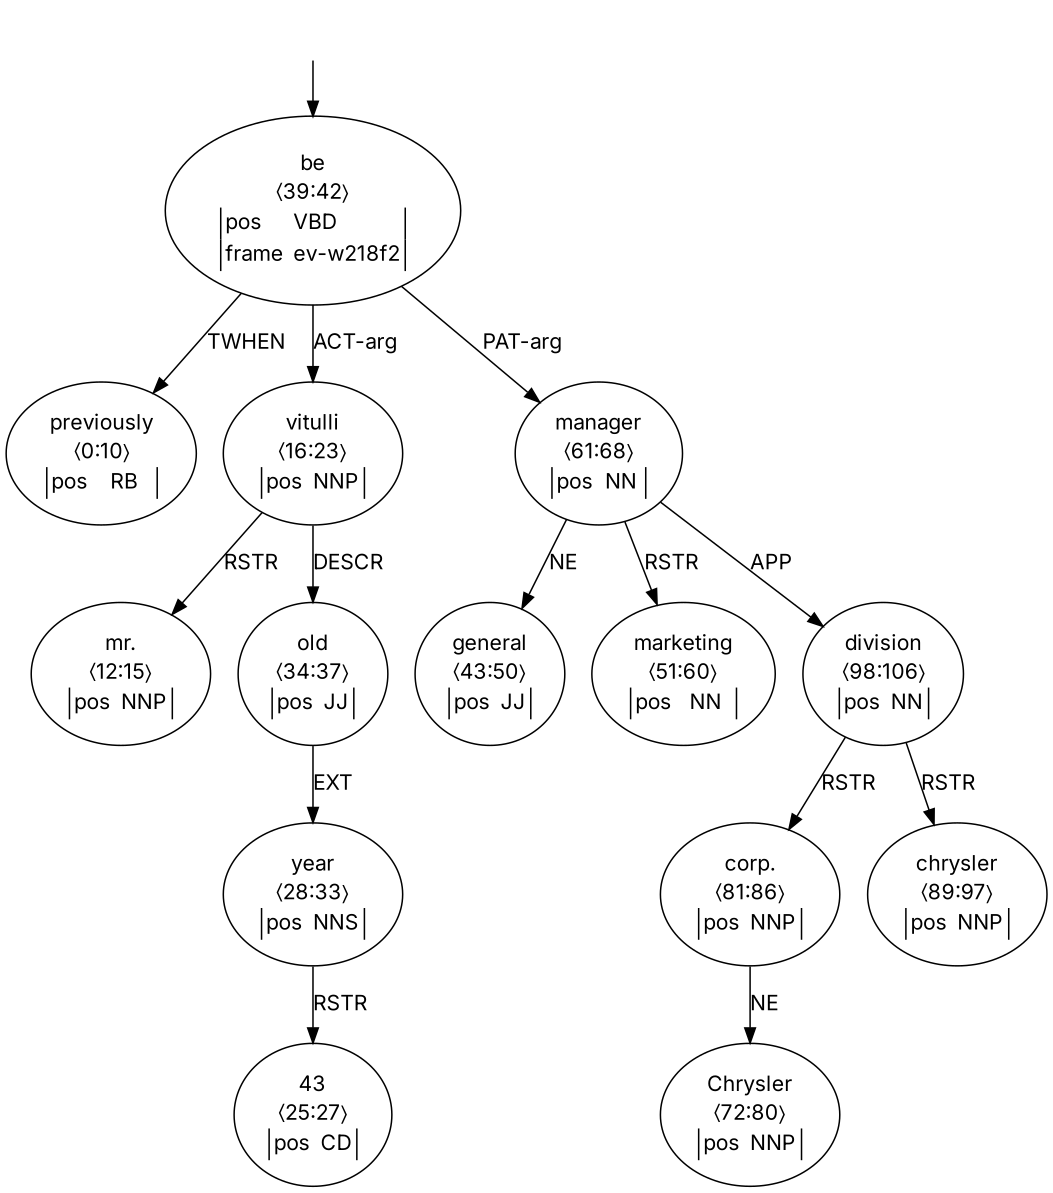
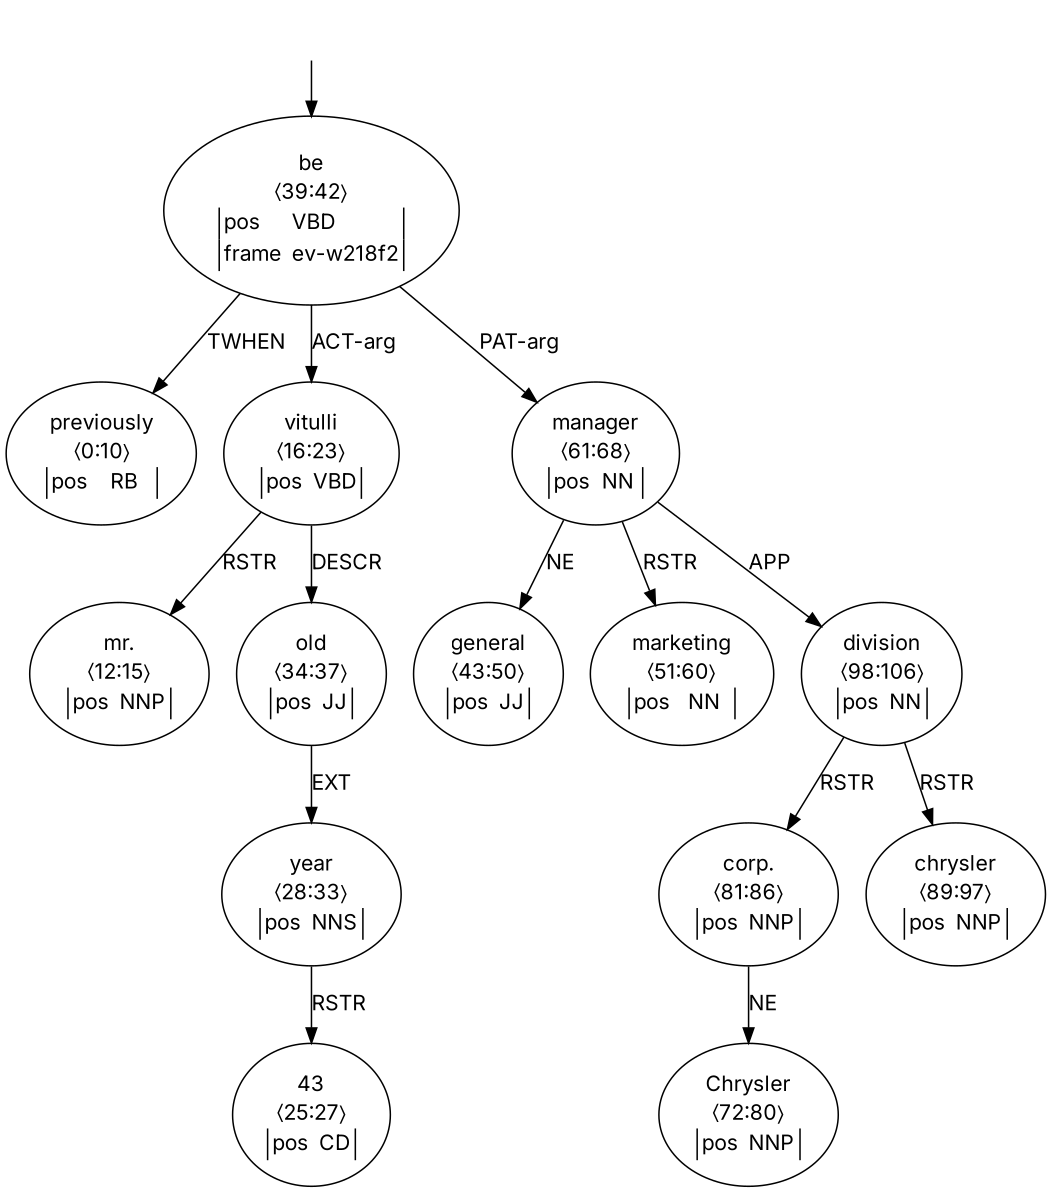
node "vitulli": text "NNP" -> "VBD"
